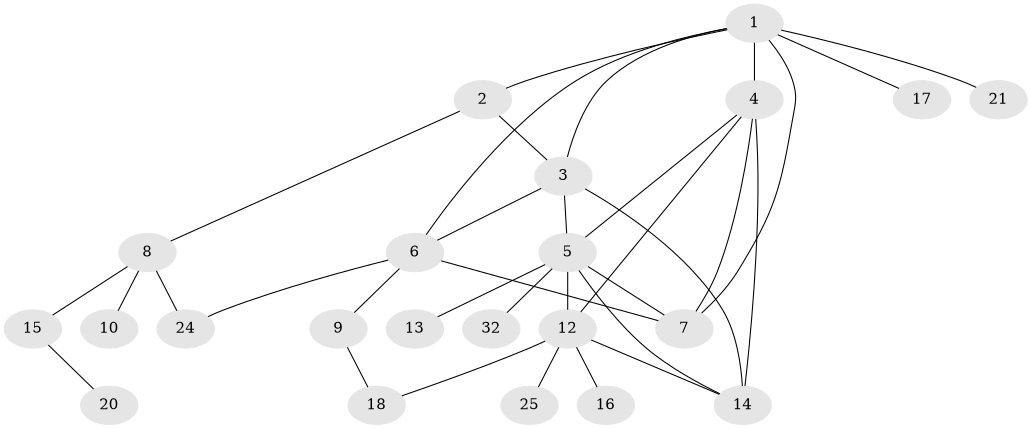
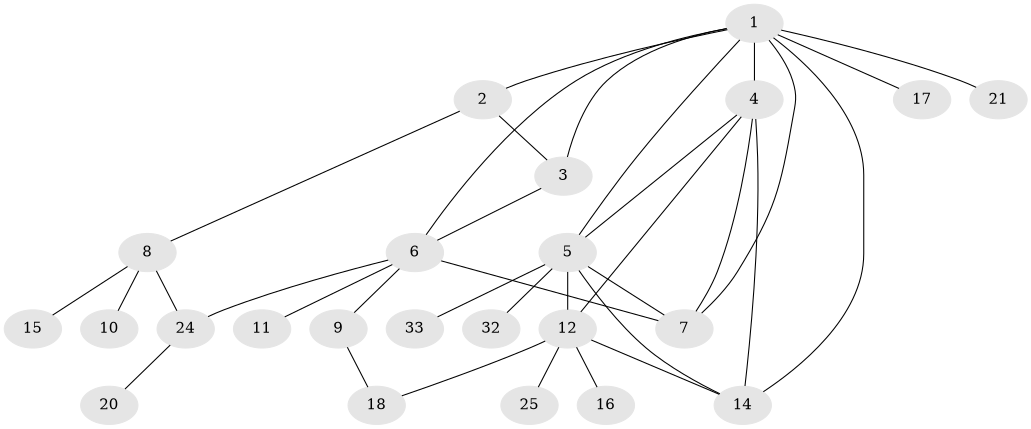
edge "3" -- "5": now "1" -- "5"
edge "3" -- "14": now "1" -- "14"
node "11": added
node "13": label "13" -> "33"
edge "15" -- "20": now "24" -- "20"
